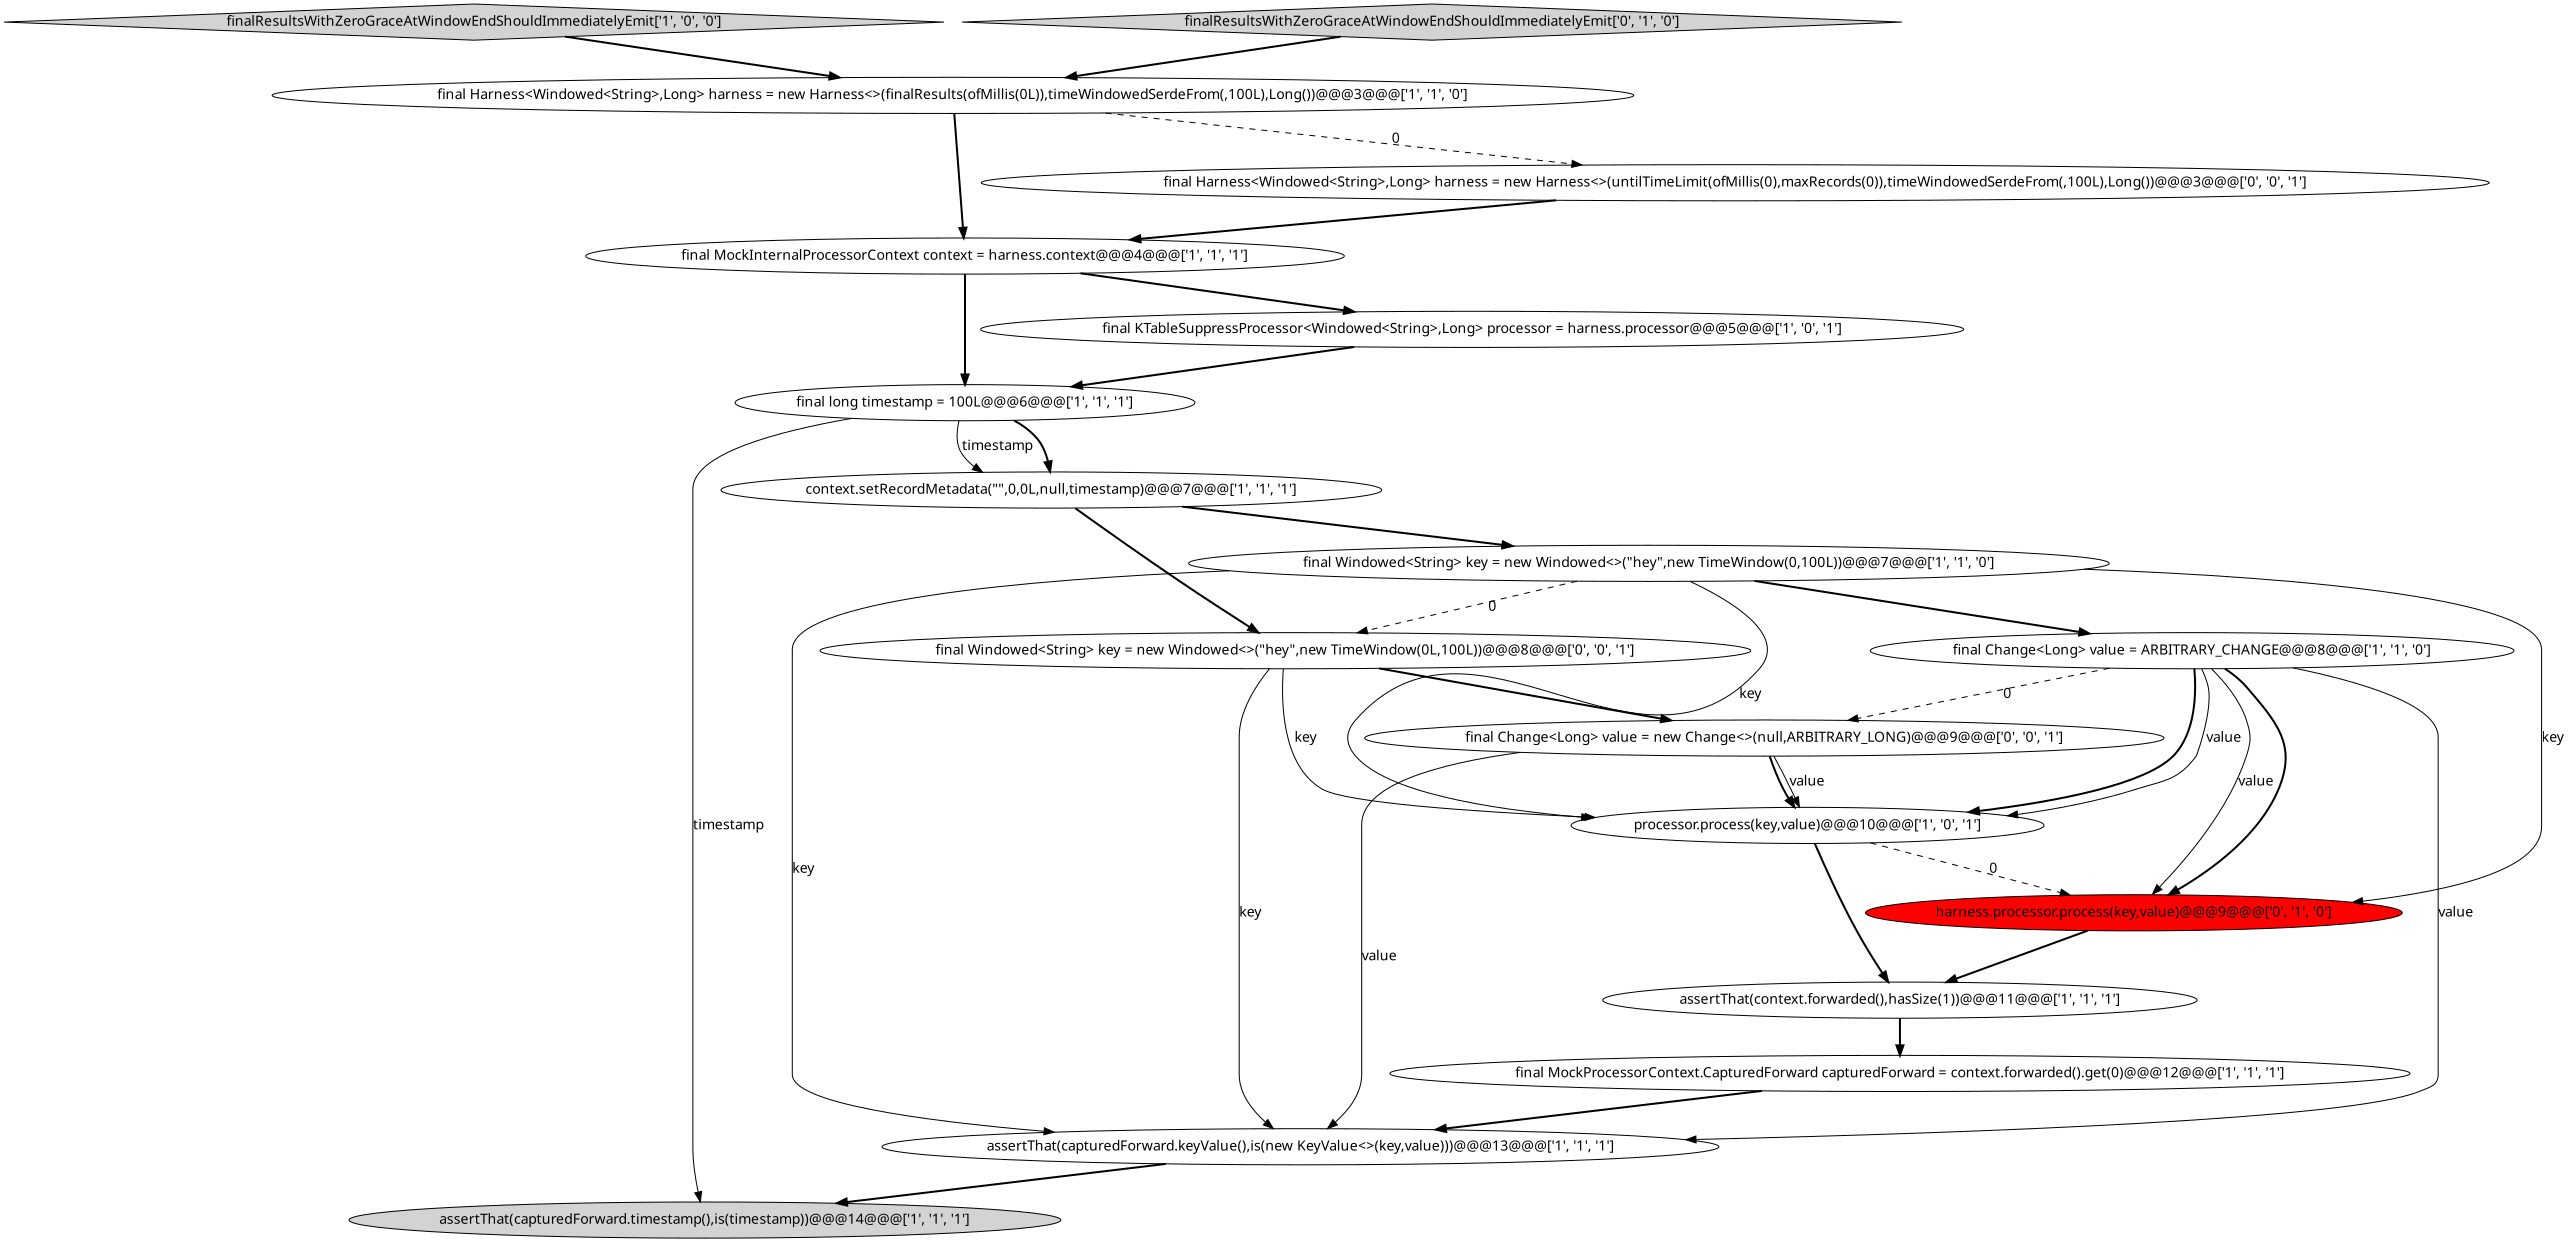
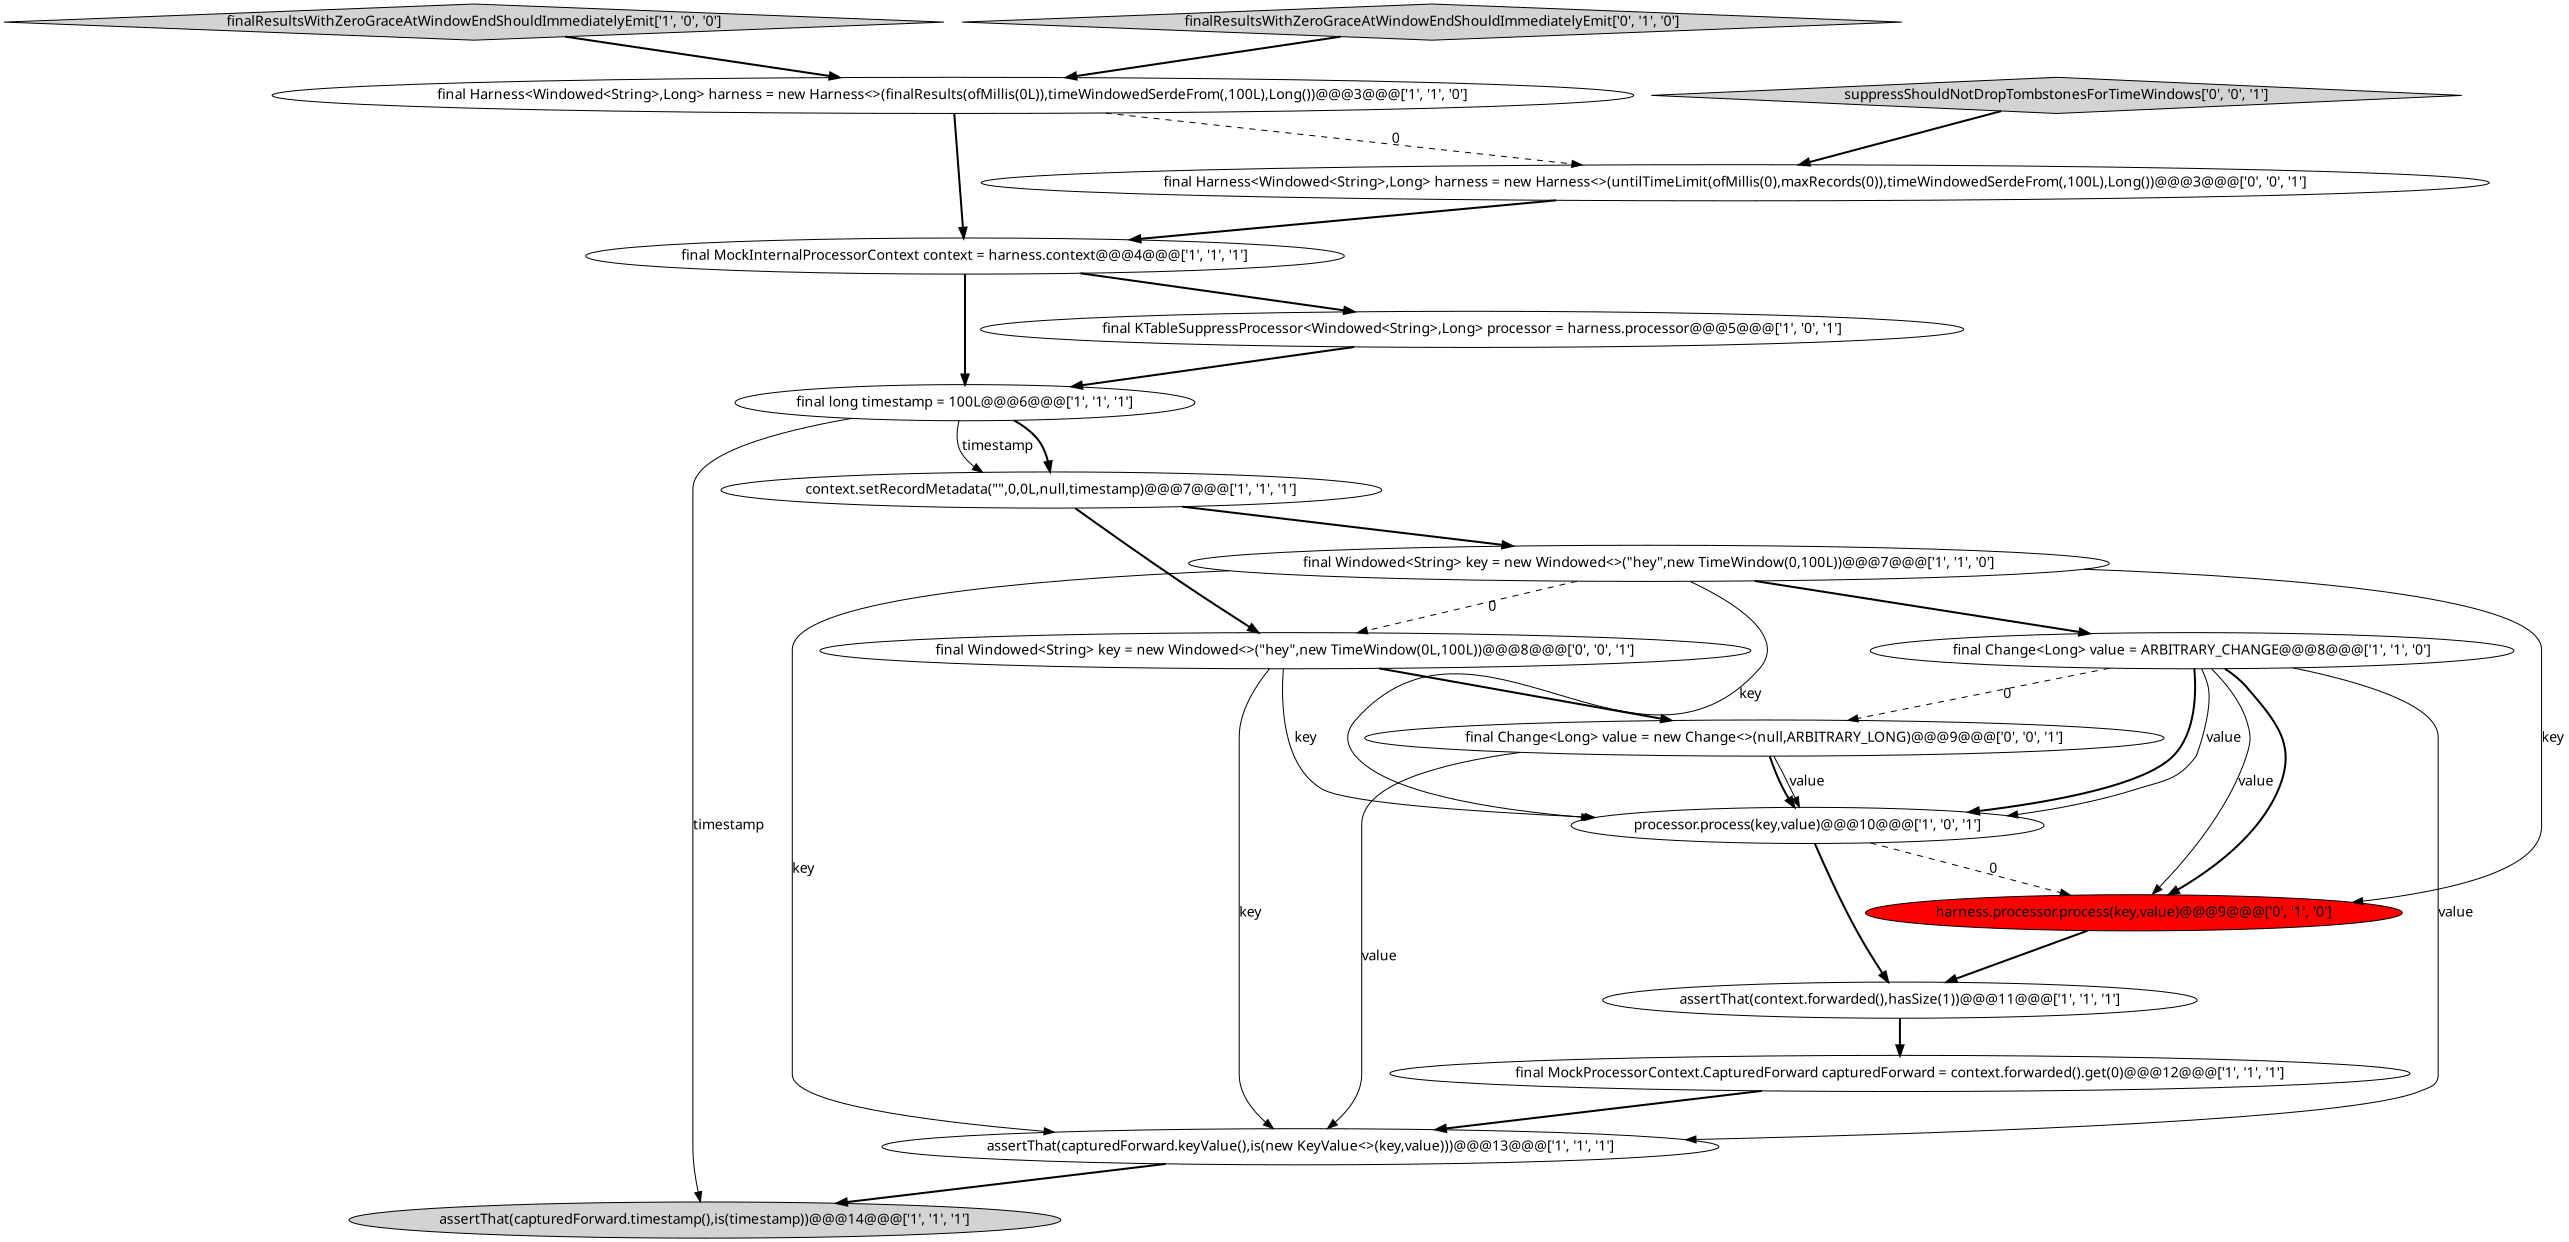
node "suppressShouldNotDropTombstonesForTimeWindows['0', '0', '1']": added
